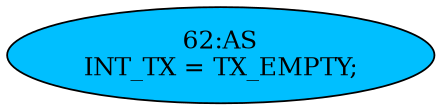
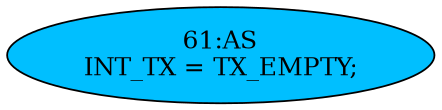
node "62:AS INT_TX = TX_EMPTY;": label "62:AS INT_TX = TX_EMPTY;" -> "61:AS INT_TX = TX_EMPTY;"
